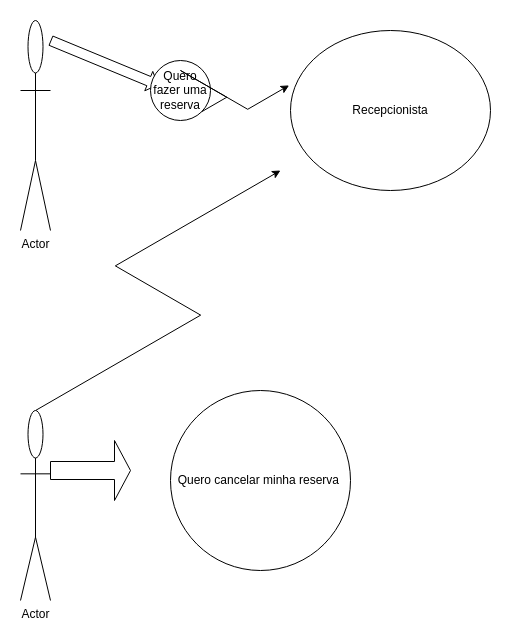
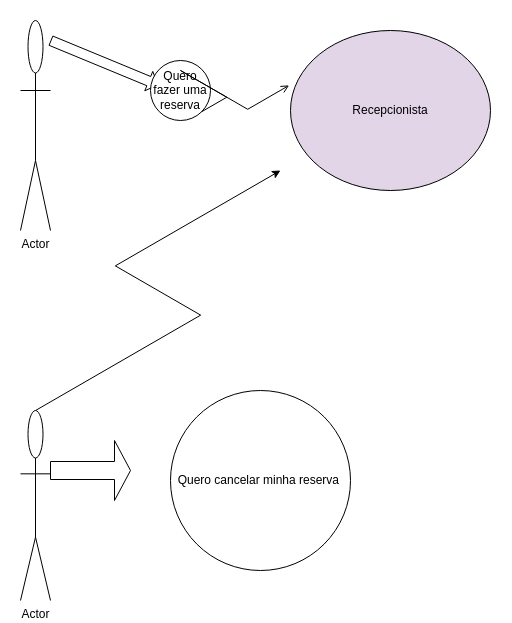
edge "Quero fazer uma reserva" -> "Recepcionista": arrowhead classic -> open
node "Recepcionista": fillcolor #ffffff -> #e1d5e7
